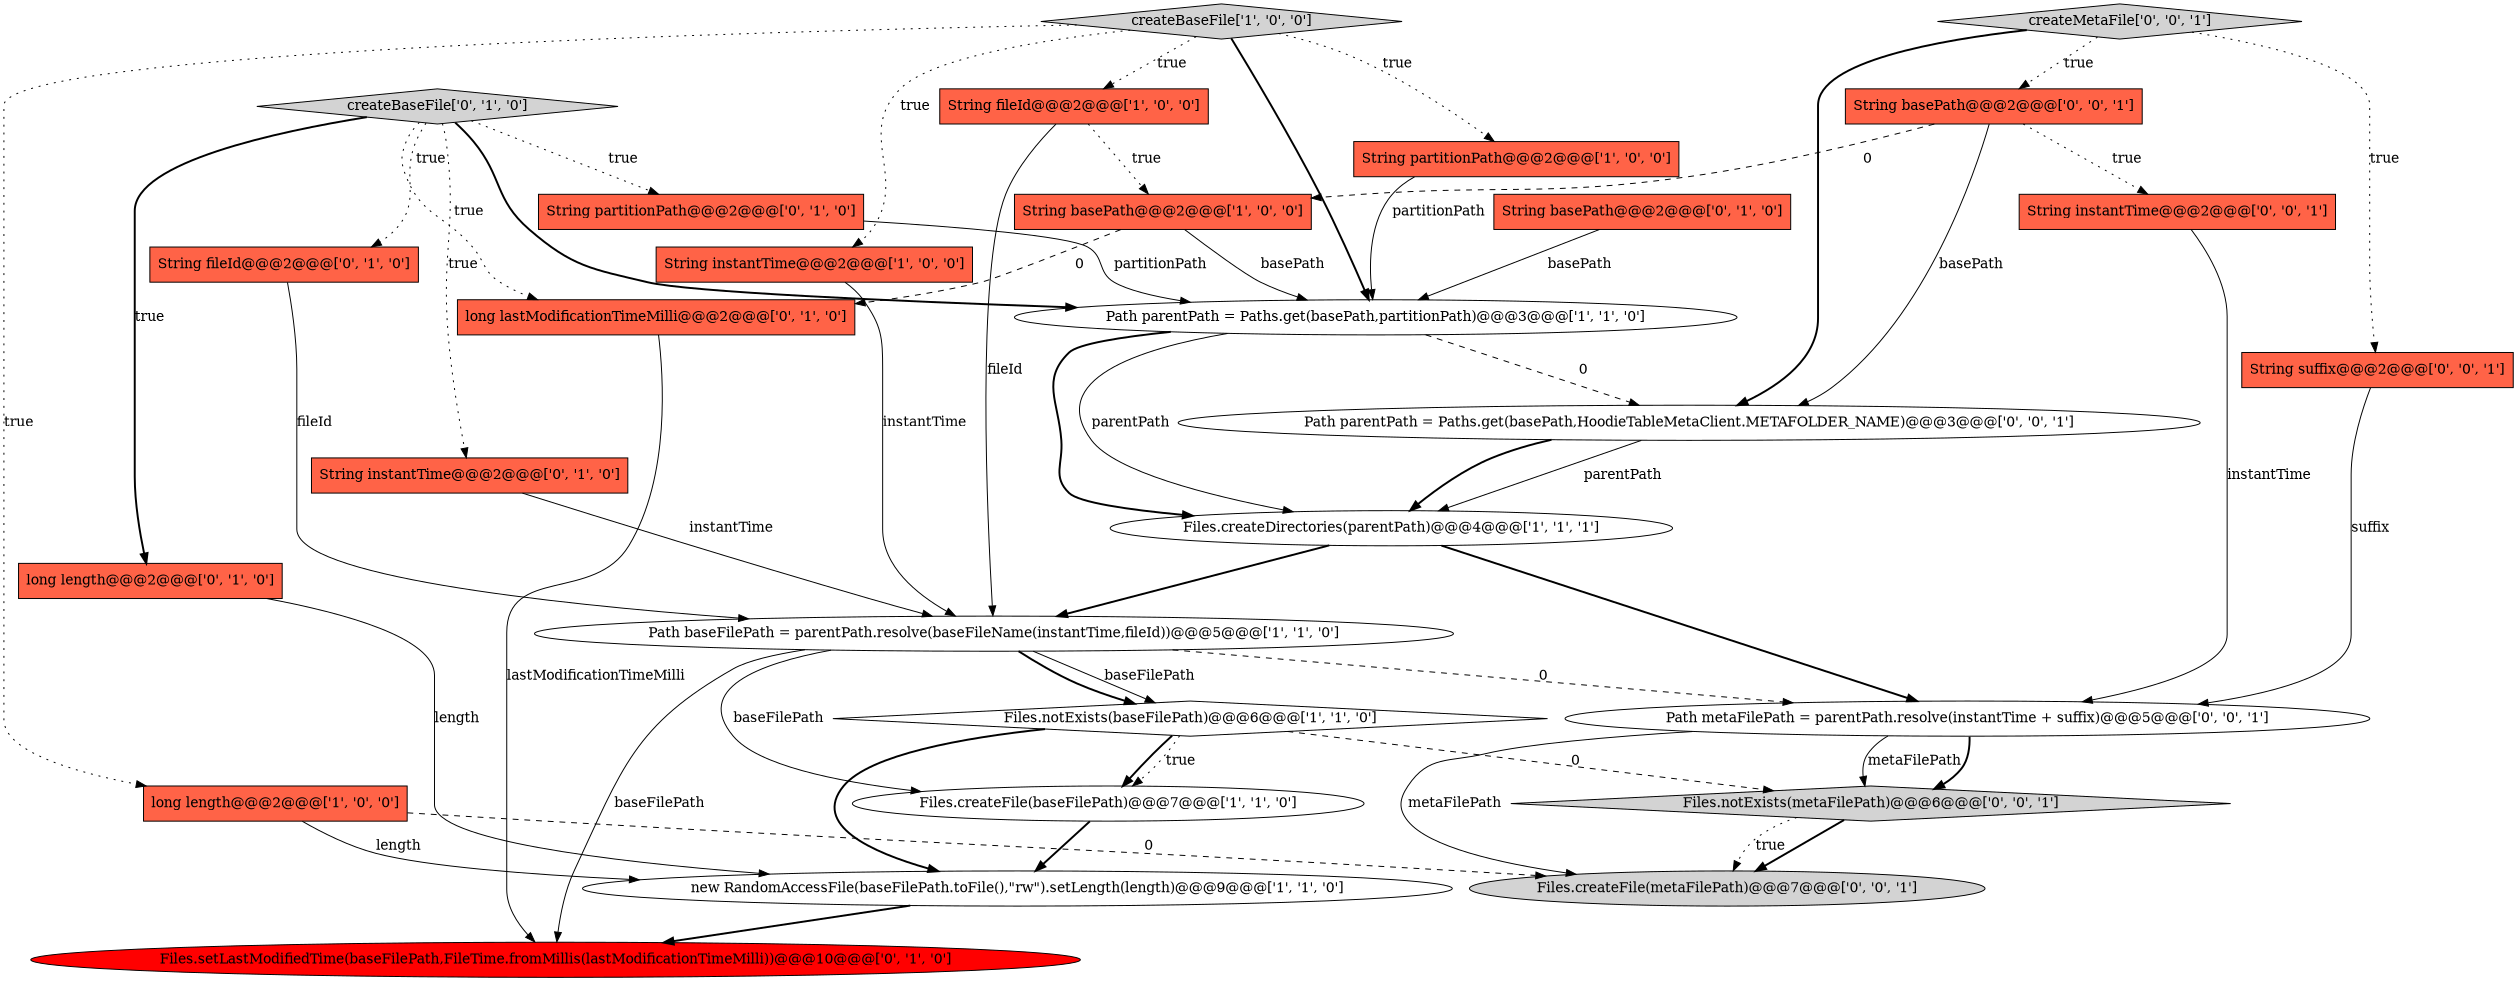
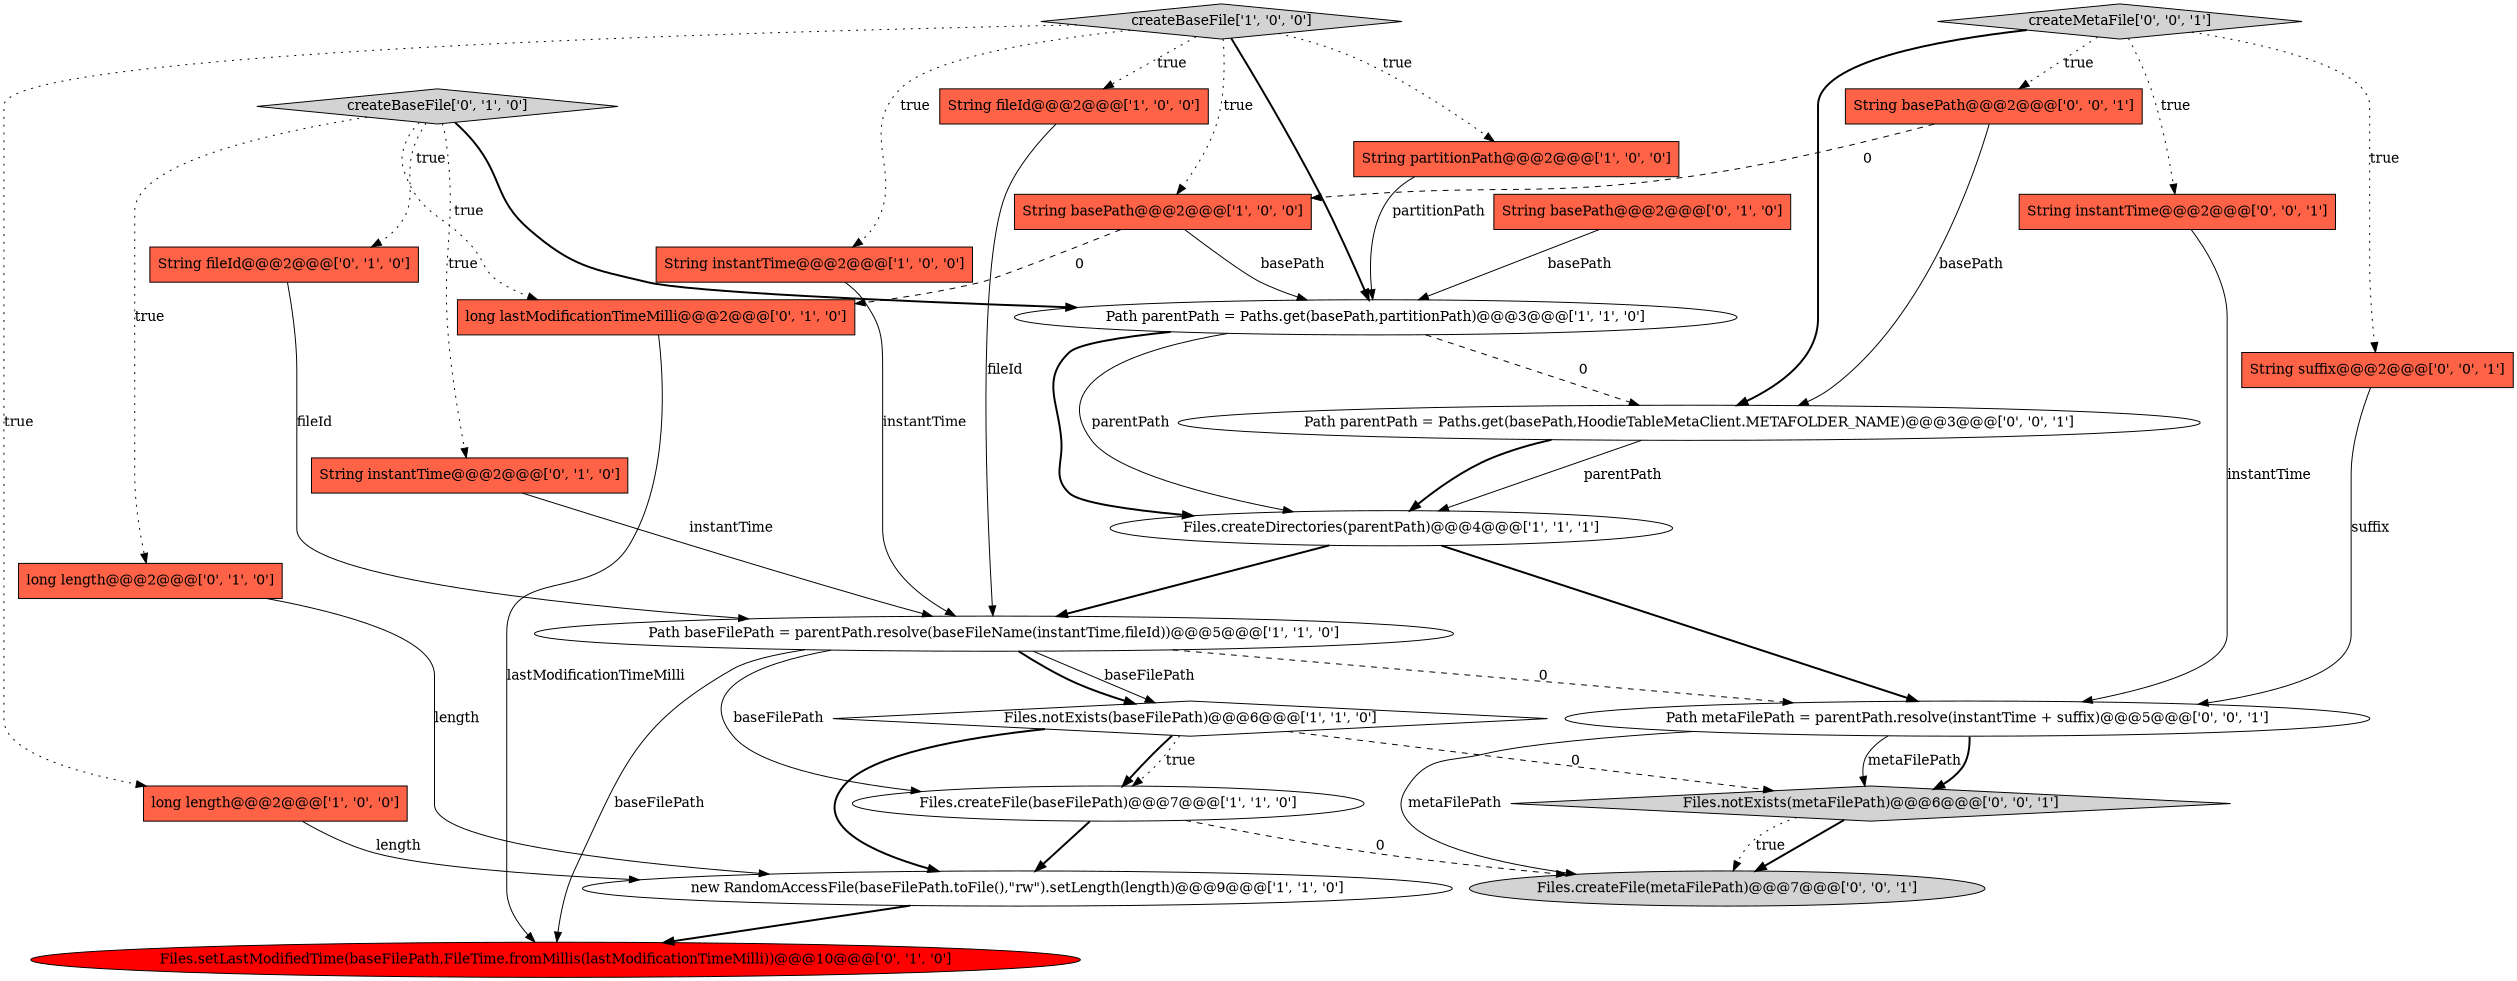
edge "String fileId@@@2@@@['1', '0', '0']" -> "String basePath@@@2@@@['1', '0', '0']": now "createBaseFile['1', '0', '0']" -> "String basePath@@@2@@@['1', '0', '0']"
edge "String basePath@@@2@@@['0', '0', '1']" -> "String instantTime@@@2@@@['0', '0', '1']": now "createMetaFile['0', '0', '1']" -> "String instantTime@@@2@@@['0', '0', '1']"
node "String partitionPath@@@2@@@['0', '1', '0']": removed
edge "createBaseFile['0', '1', '0']" -> "long length@@@2@@@['0', '1', '0']": style bold -> dotted
edge "long length@@@2@@@['1', '0', '0']" -> "Files.createFile(metaFilePath)@@@7@@@['0', '0', '1']": now "Files.createFile(baseFilePath)@@@7@@@['1', '1', '0']" -> "Files.createFile(metaFilePath)@@@7@@@['0', '0', '1']"
